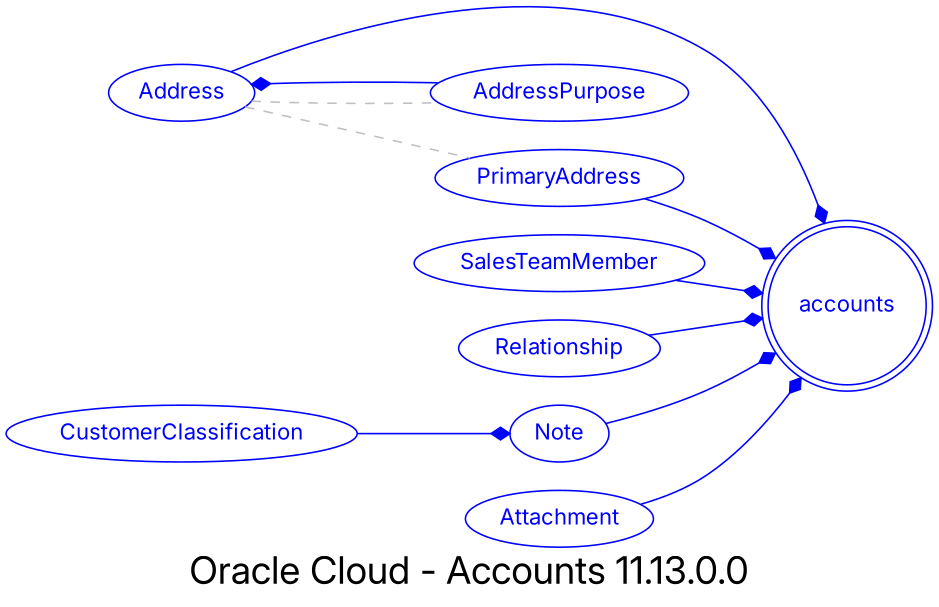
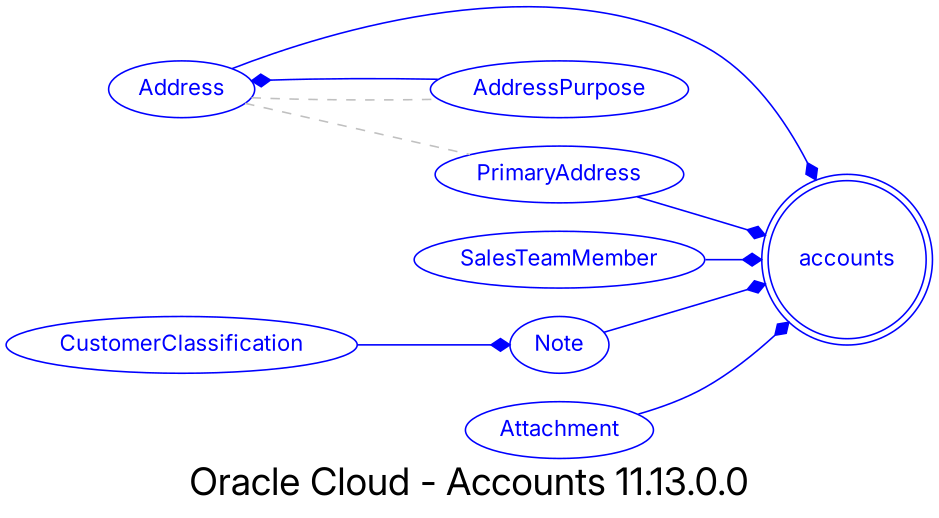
node "Relationship": removed
